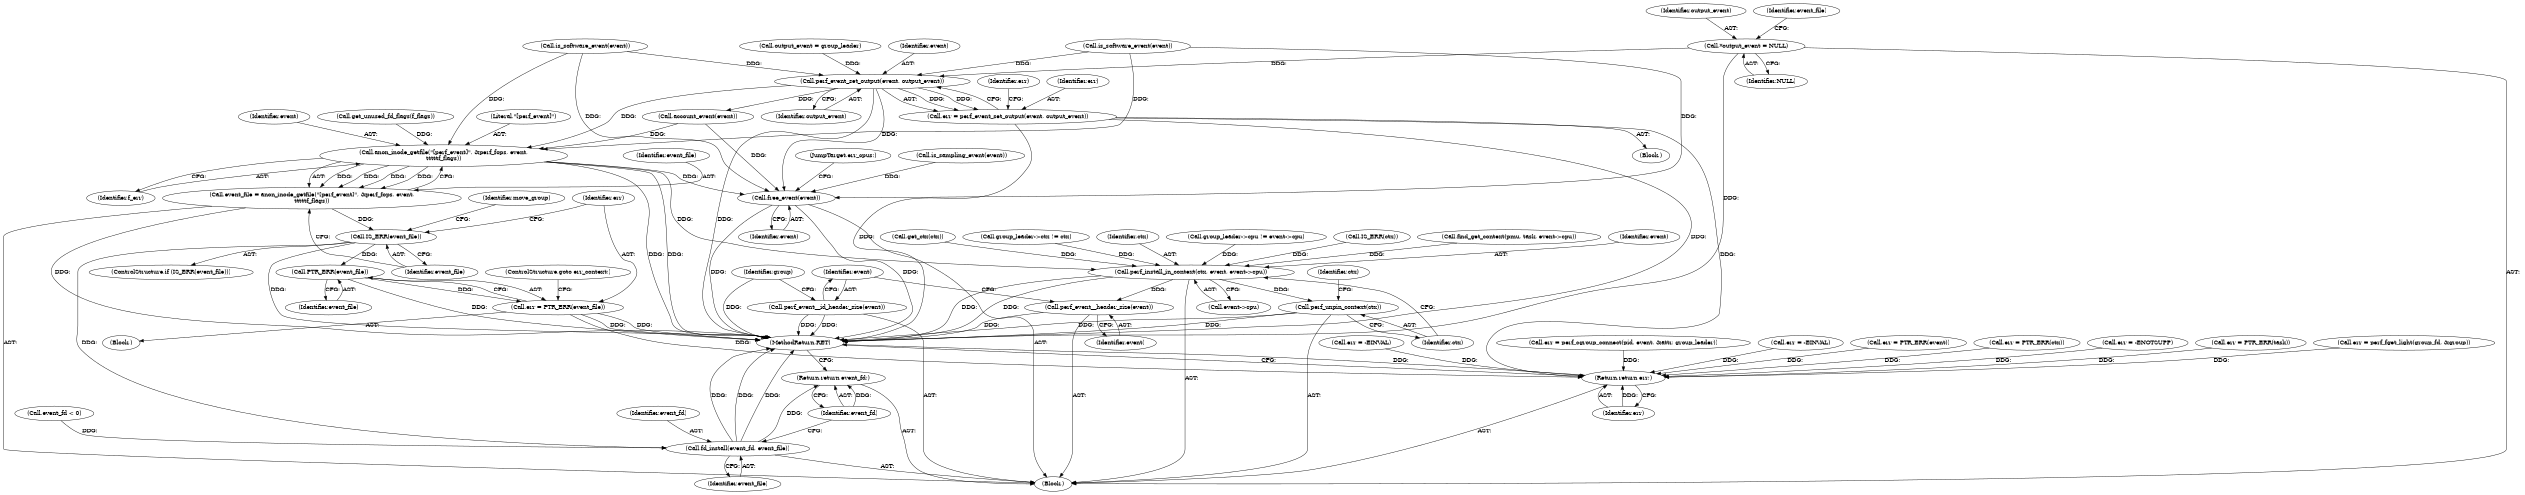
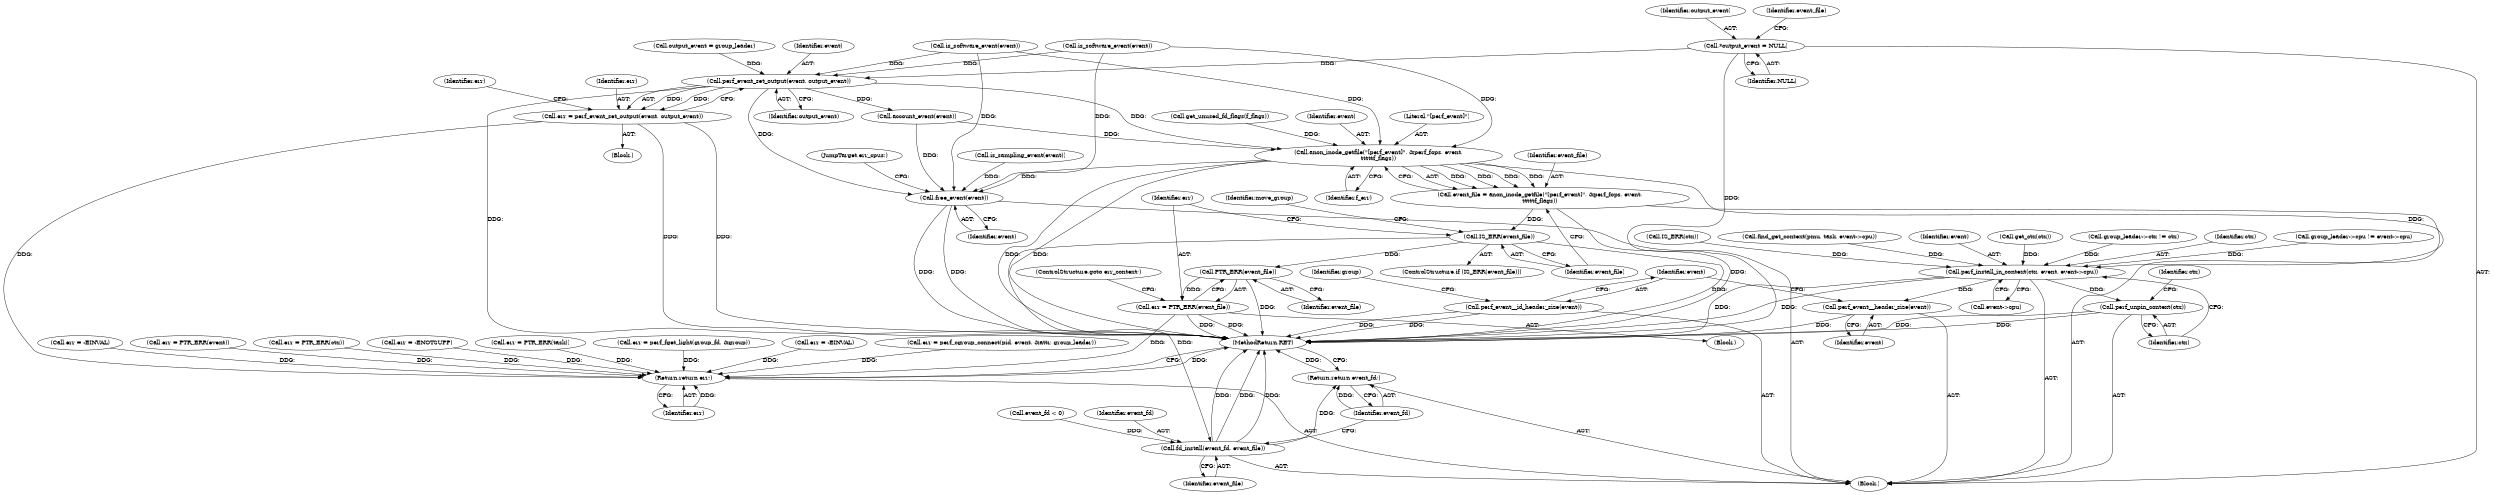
edge "(Call,event->cpu)" -> "(Call,perf_install_in_context(ctx, event, event->cpu))": label "AST: " -> "CFG: "
edge "(Identifier,group)" -> "(MethodReturn,RET)": now "(Return,return event_fd;)" -> "(MethodReturn,RET)"
